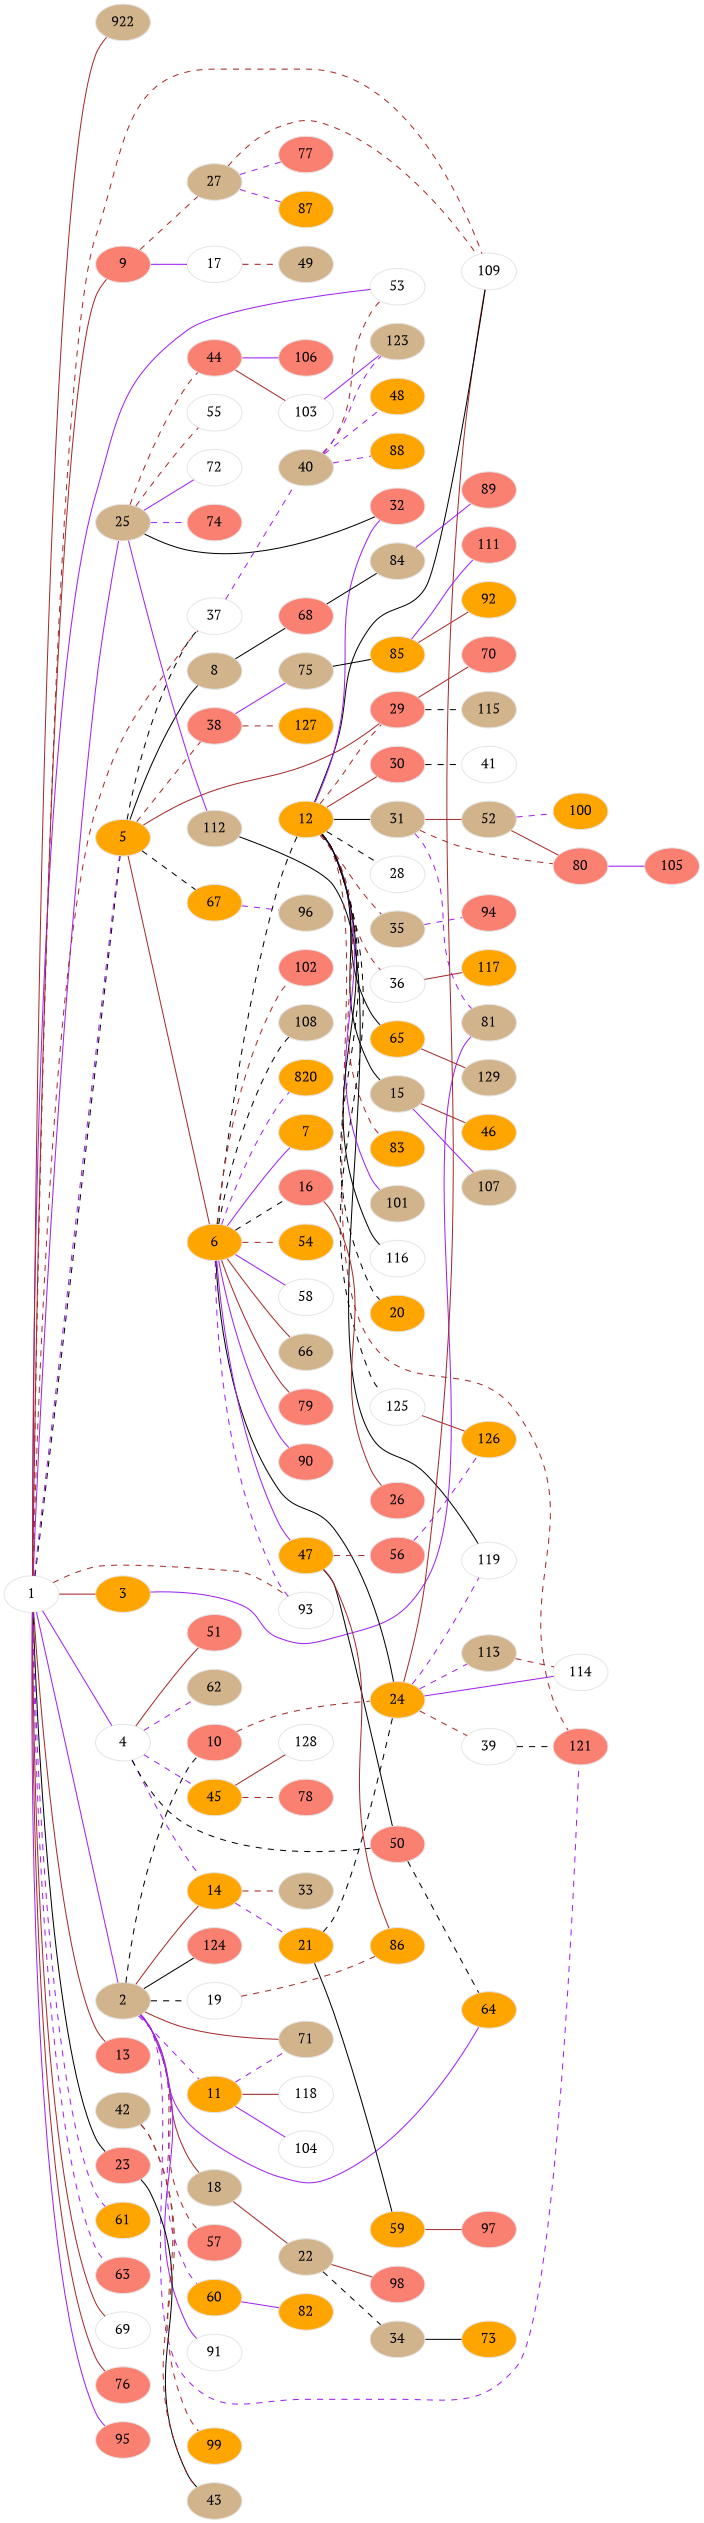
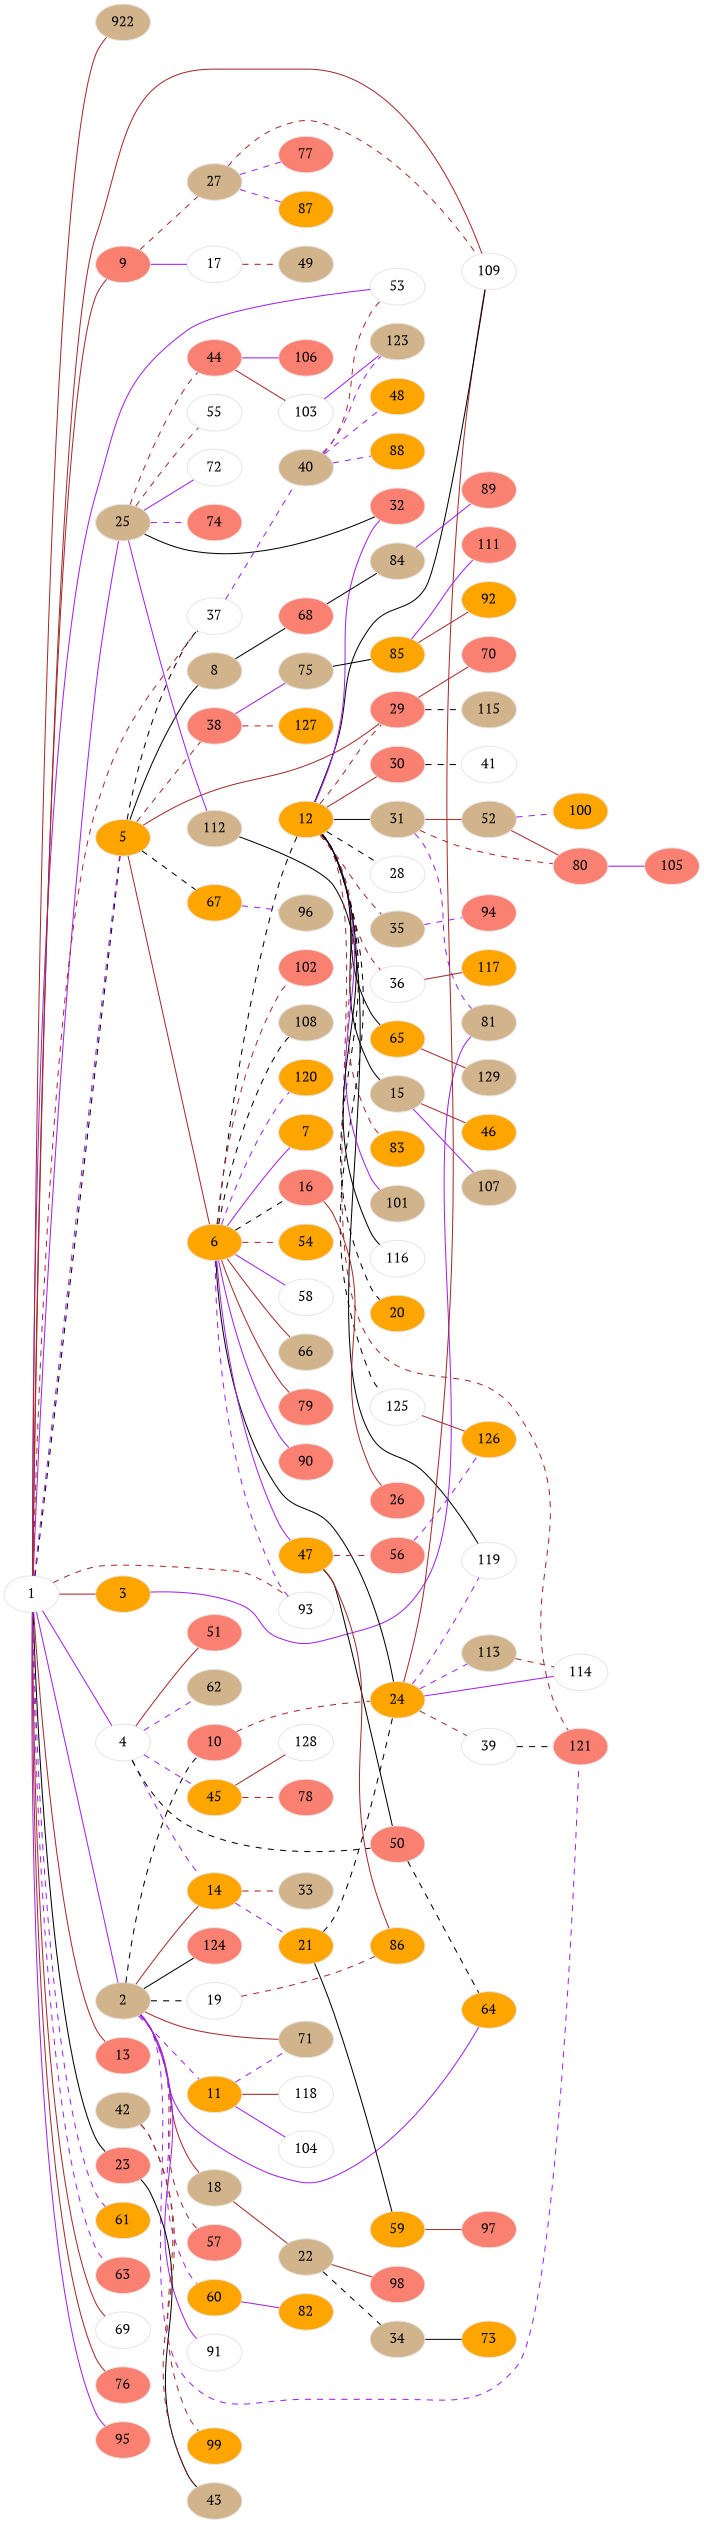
edge "109" -- "1": style dashed -> solid
node "820": label "820" -> "120"
